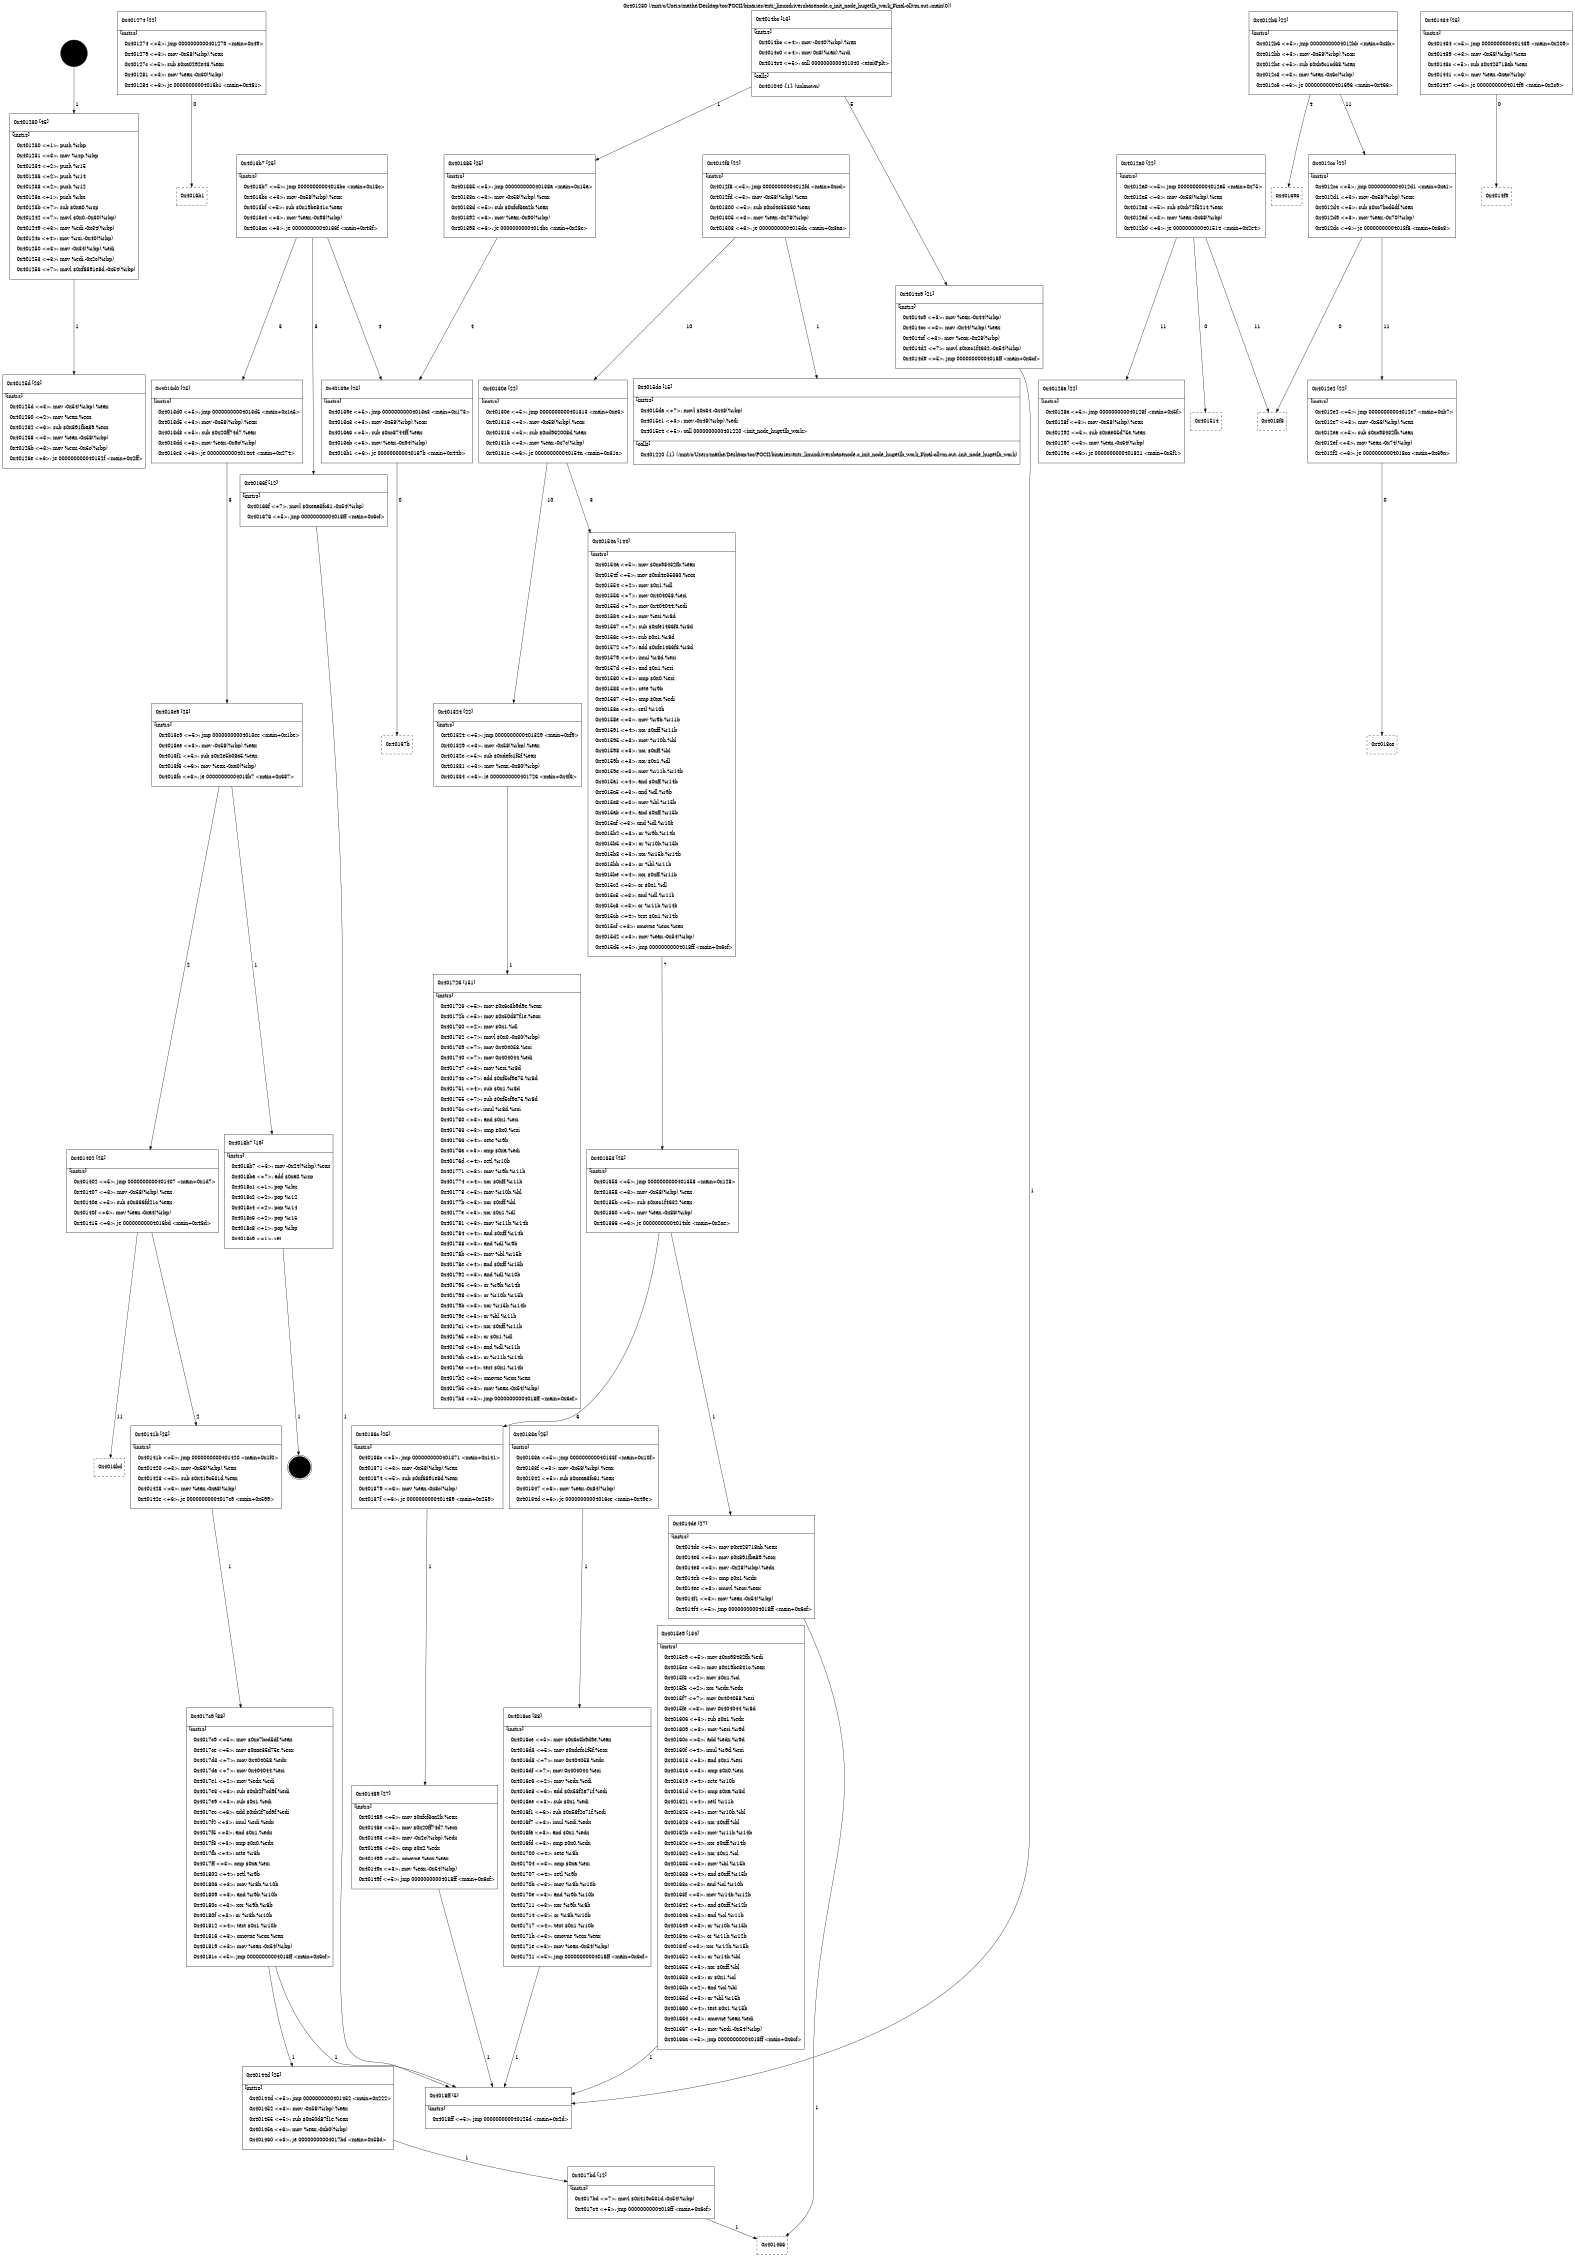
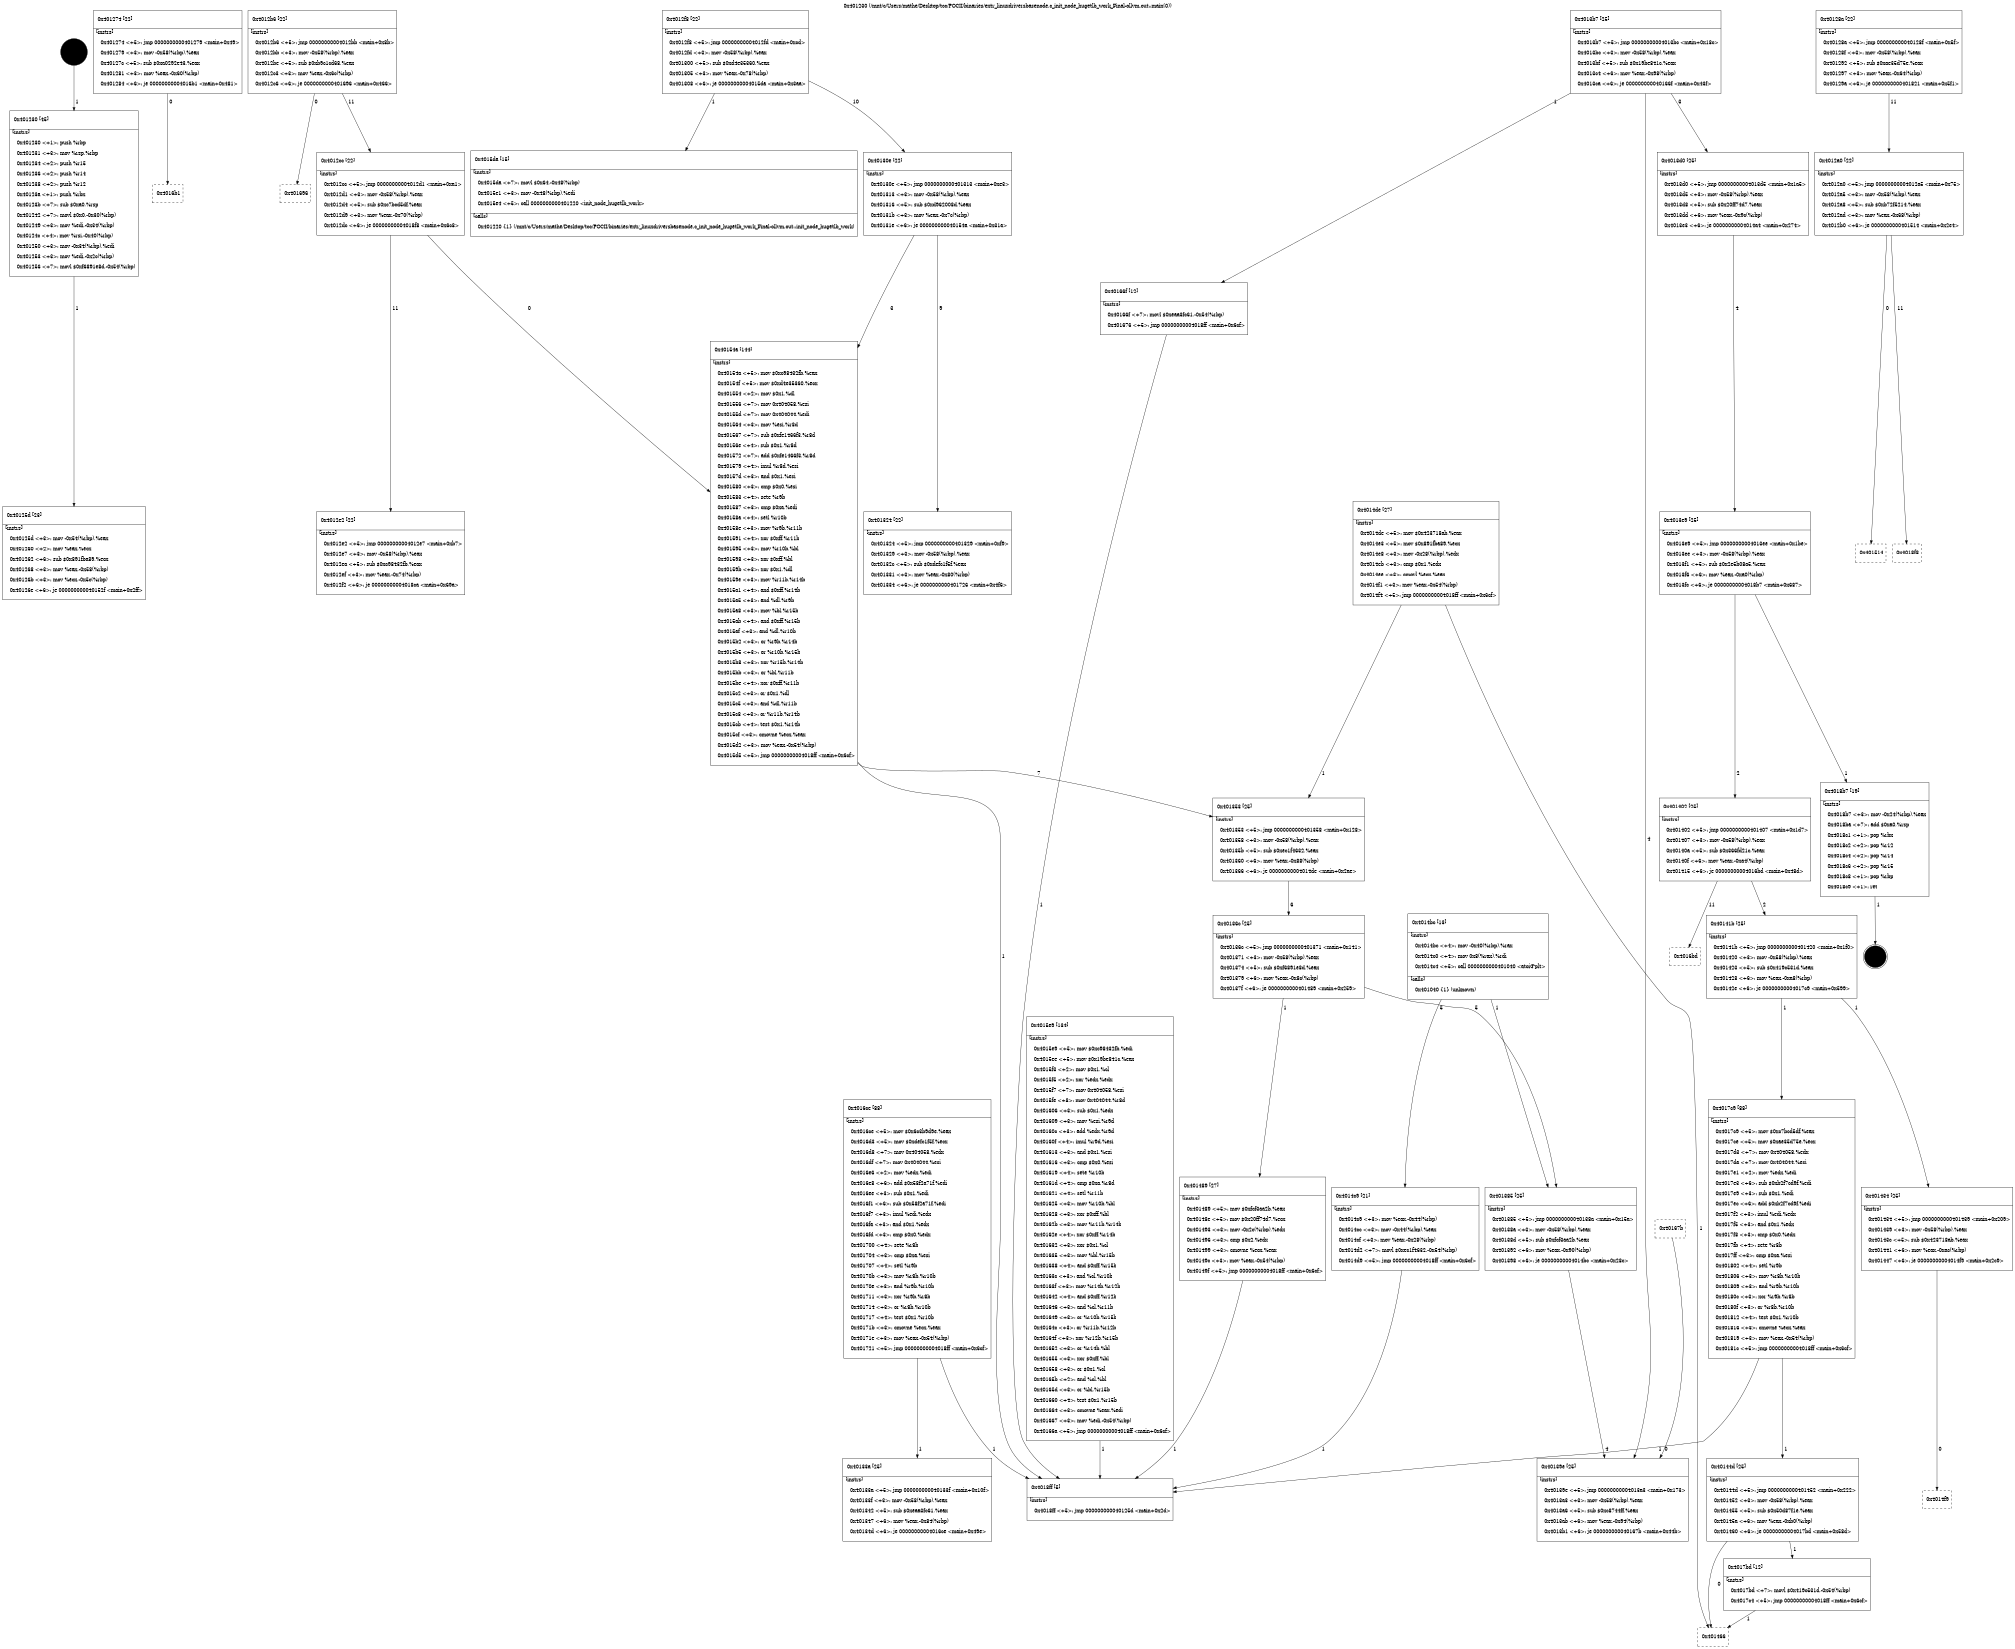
edge "0x4012b6 [22]" -> "0x401696": label " 4" -> " 0"
edge "0x4012a0 [22]" -> "0x40128a [22]": reversed
edge "0x4012cc [22]" -> "0x4018f8": now "0x4012cc [22]" -> "0x40154a [144]"
edge "0x4013b7 [25]" -> "0x40166f [12]": label " 3" -> " 1"
edge "0x4013d0 [25]" -> "0x4013e9 [25]": label " 3" -> " 4"
edge "0x40130e [22]" -> "0x401324 [22]": label " 10" -> " 9"
edge "0x40139e [25]" -> "0x40167b": reversed
node "0x4018ca": removed
edge "0x40136c [25]" -> "0x401385 [25]": added, label "5"
edge "0x40154a [144]" -> "0x4018ff [5]": added, label "1"
edge "0x40141b [25]" -> "0x401434 [25]": added, label "1"
node "0x401726 [151]": removed
edge "0x401353 [25]" -> "0x4014de [27]": reversed
edge "0x40144d [25]" -> "0x401466": added, label "0"
edge "0x40133a [25]" -> "0x4016ce [88]": reversed
